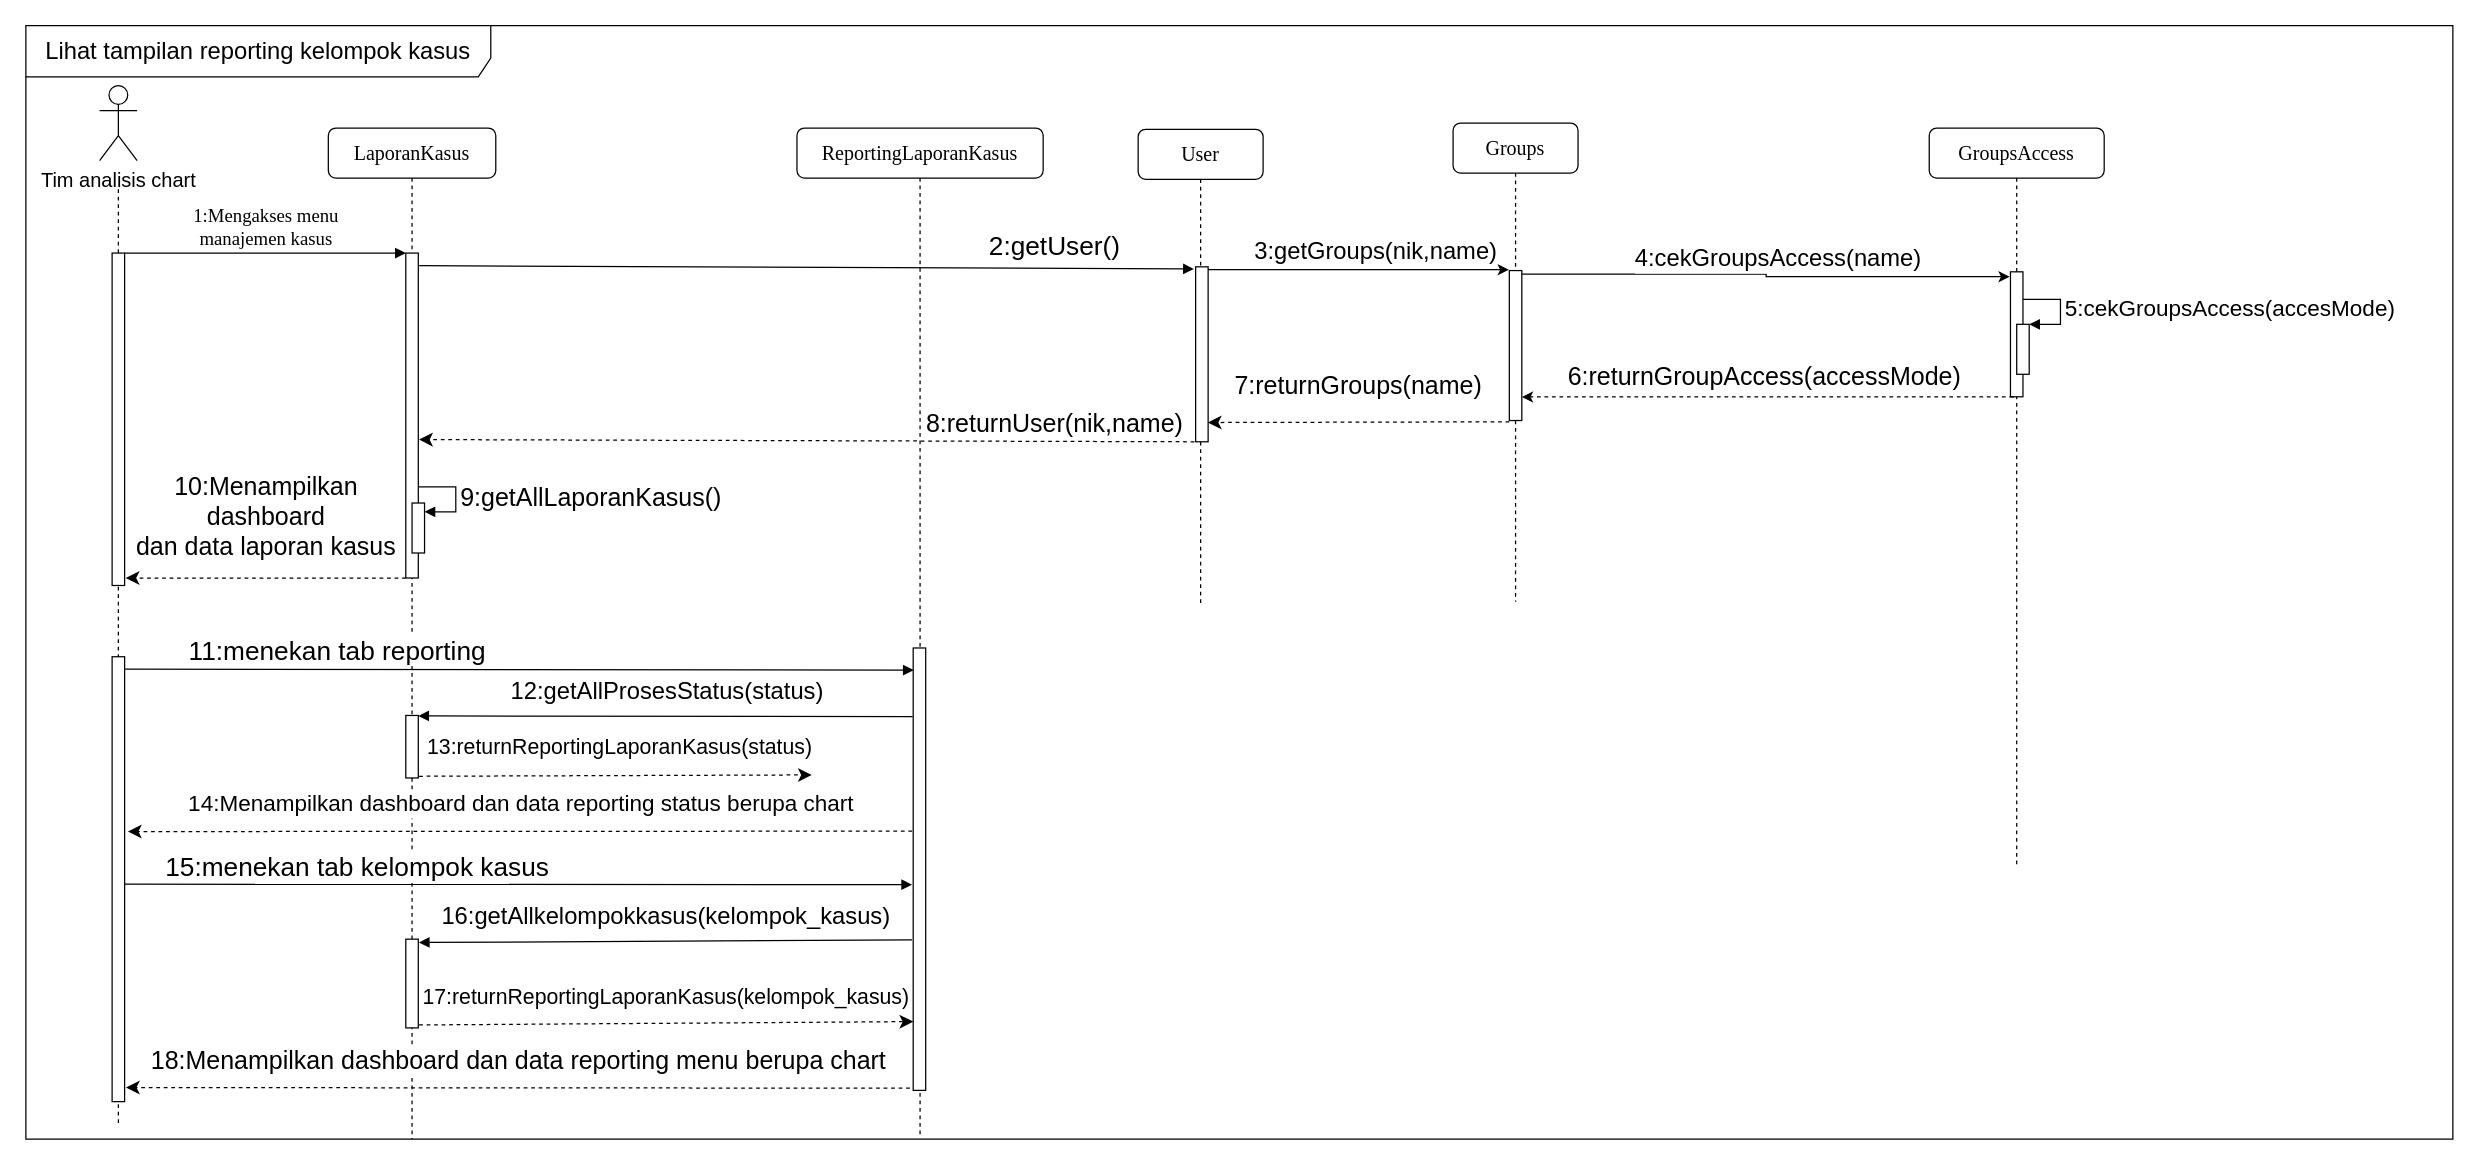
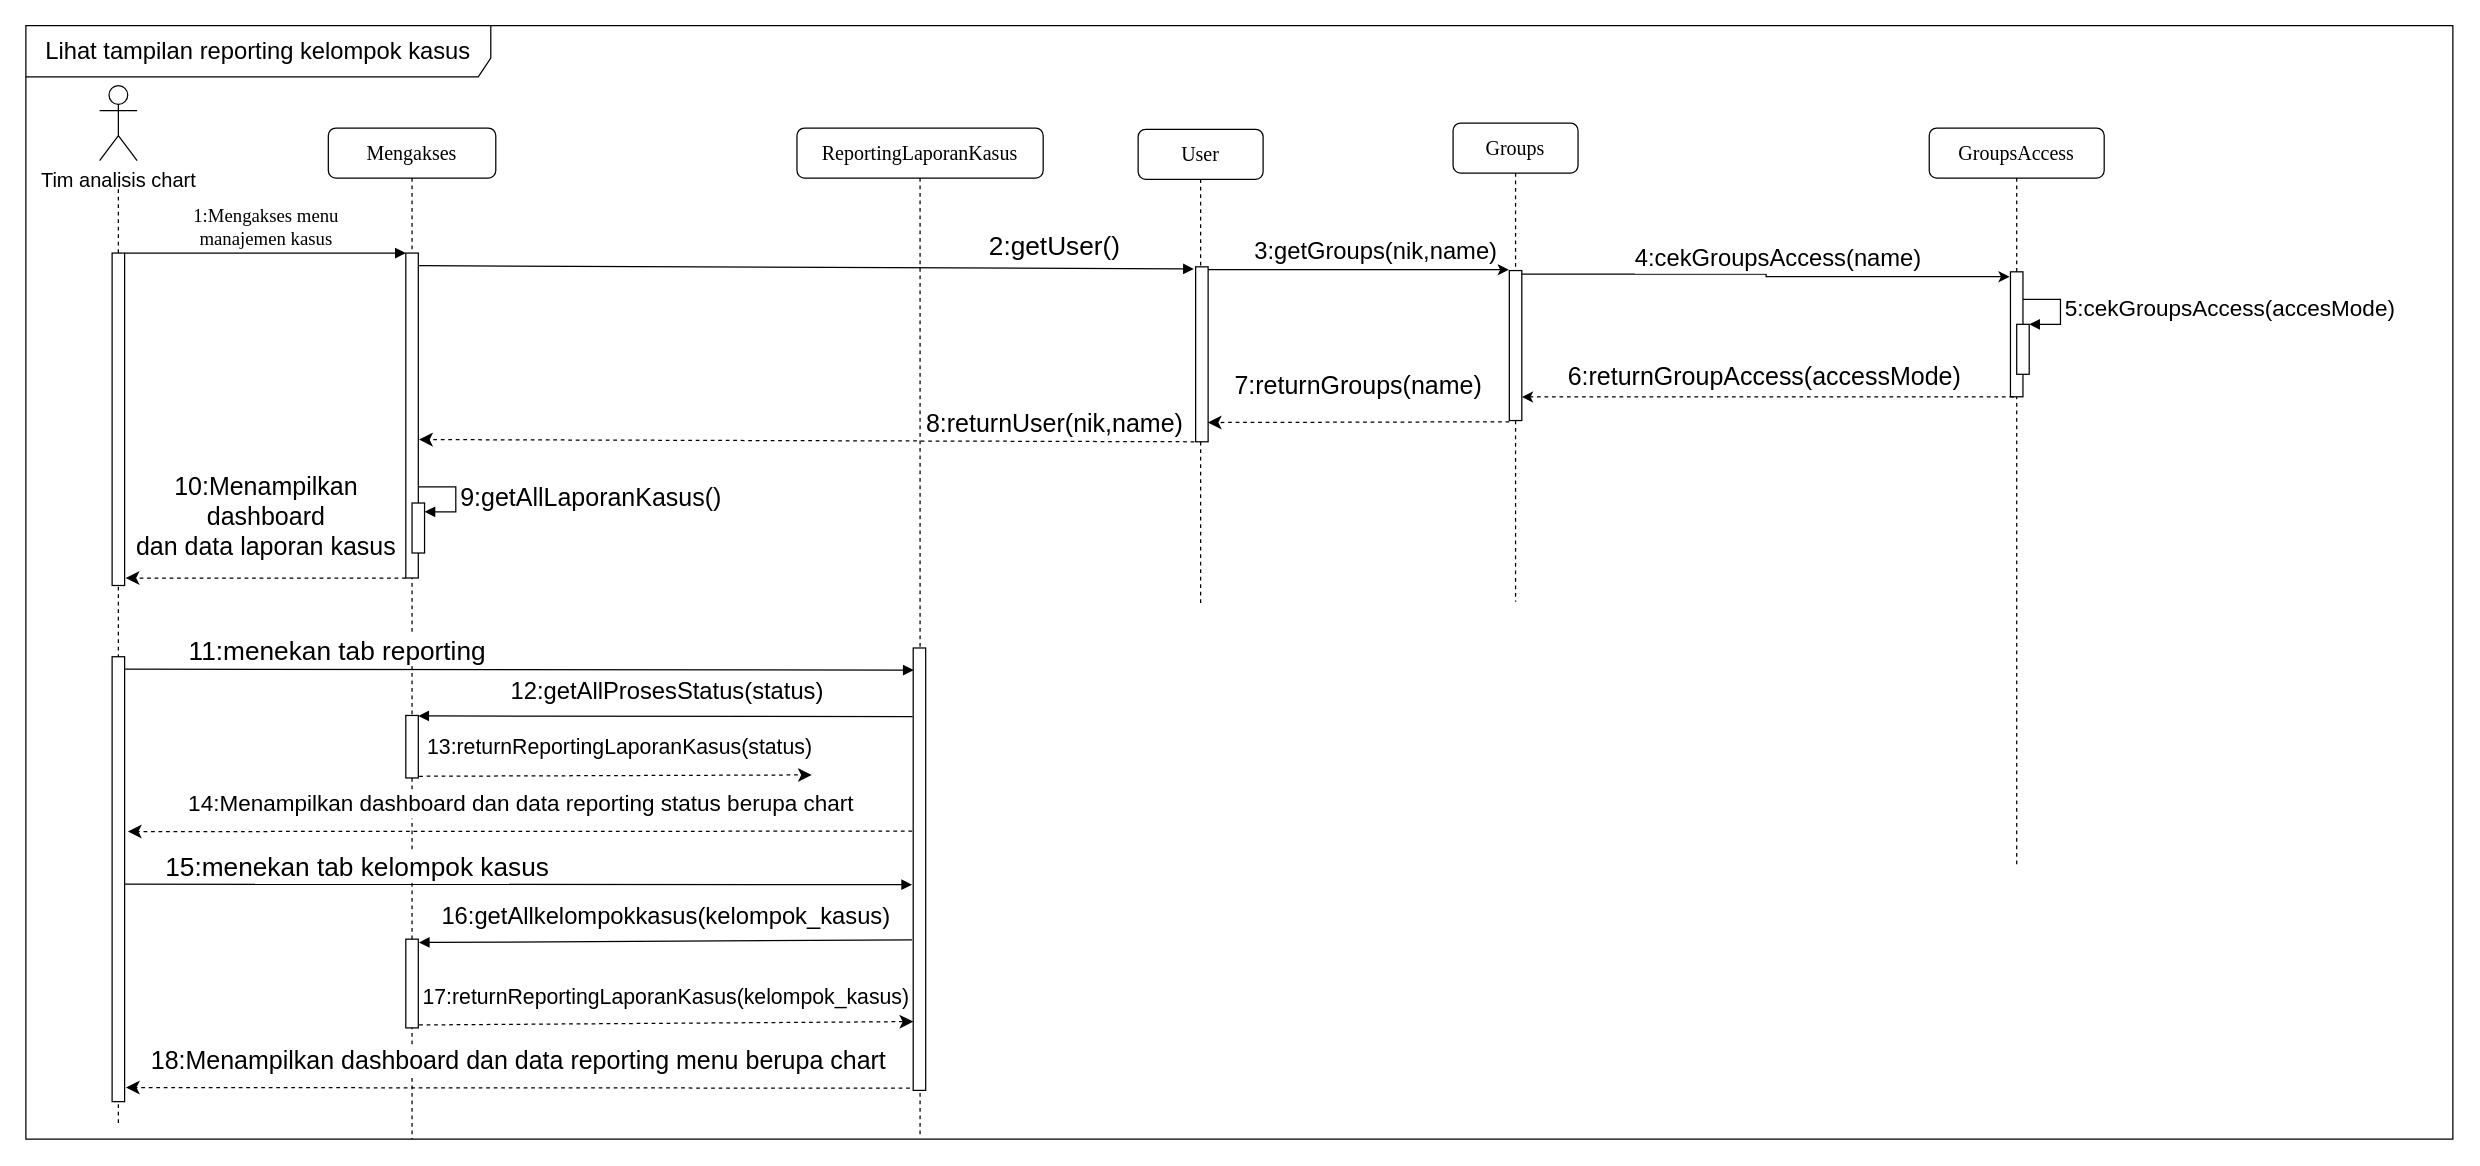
node "LaporanKasus": label "LaporanKasus" -> "Mengakses"
